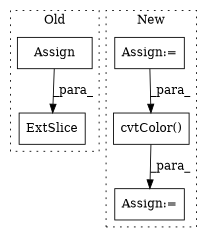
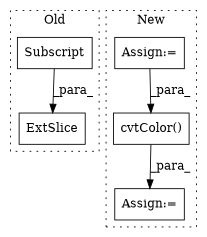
node "Assign": label "Assign" -> "Subscript"
